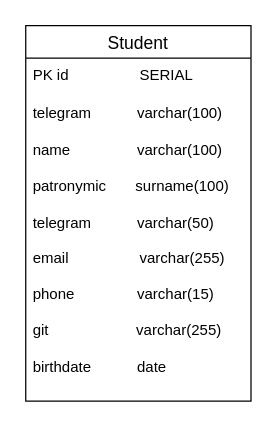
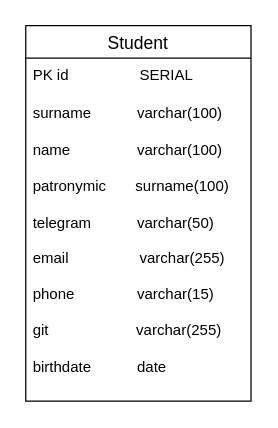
node "telegram varchar(100)": label "telegram varchar(100)" -> "surname varchar(100)"
